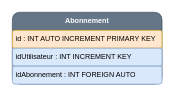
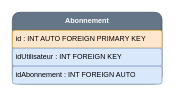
node "id : INT AUTO INCREMENT PRIMARY KEY": label "id : INT AUTO INCREMENT PRIMARY KEY" -> "id : INT AUTO FOREIGN PRIMARY KEY"
node "idUtilisateur : INT INCREMENT KEY": label "idUtilisateur : INT INCREMENT KEY" -> "idUtilisateur : INT FOREIGN KEY"
